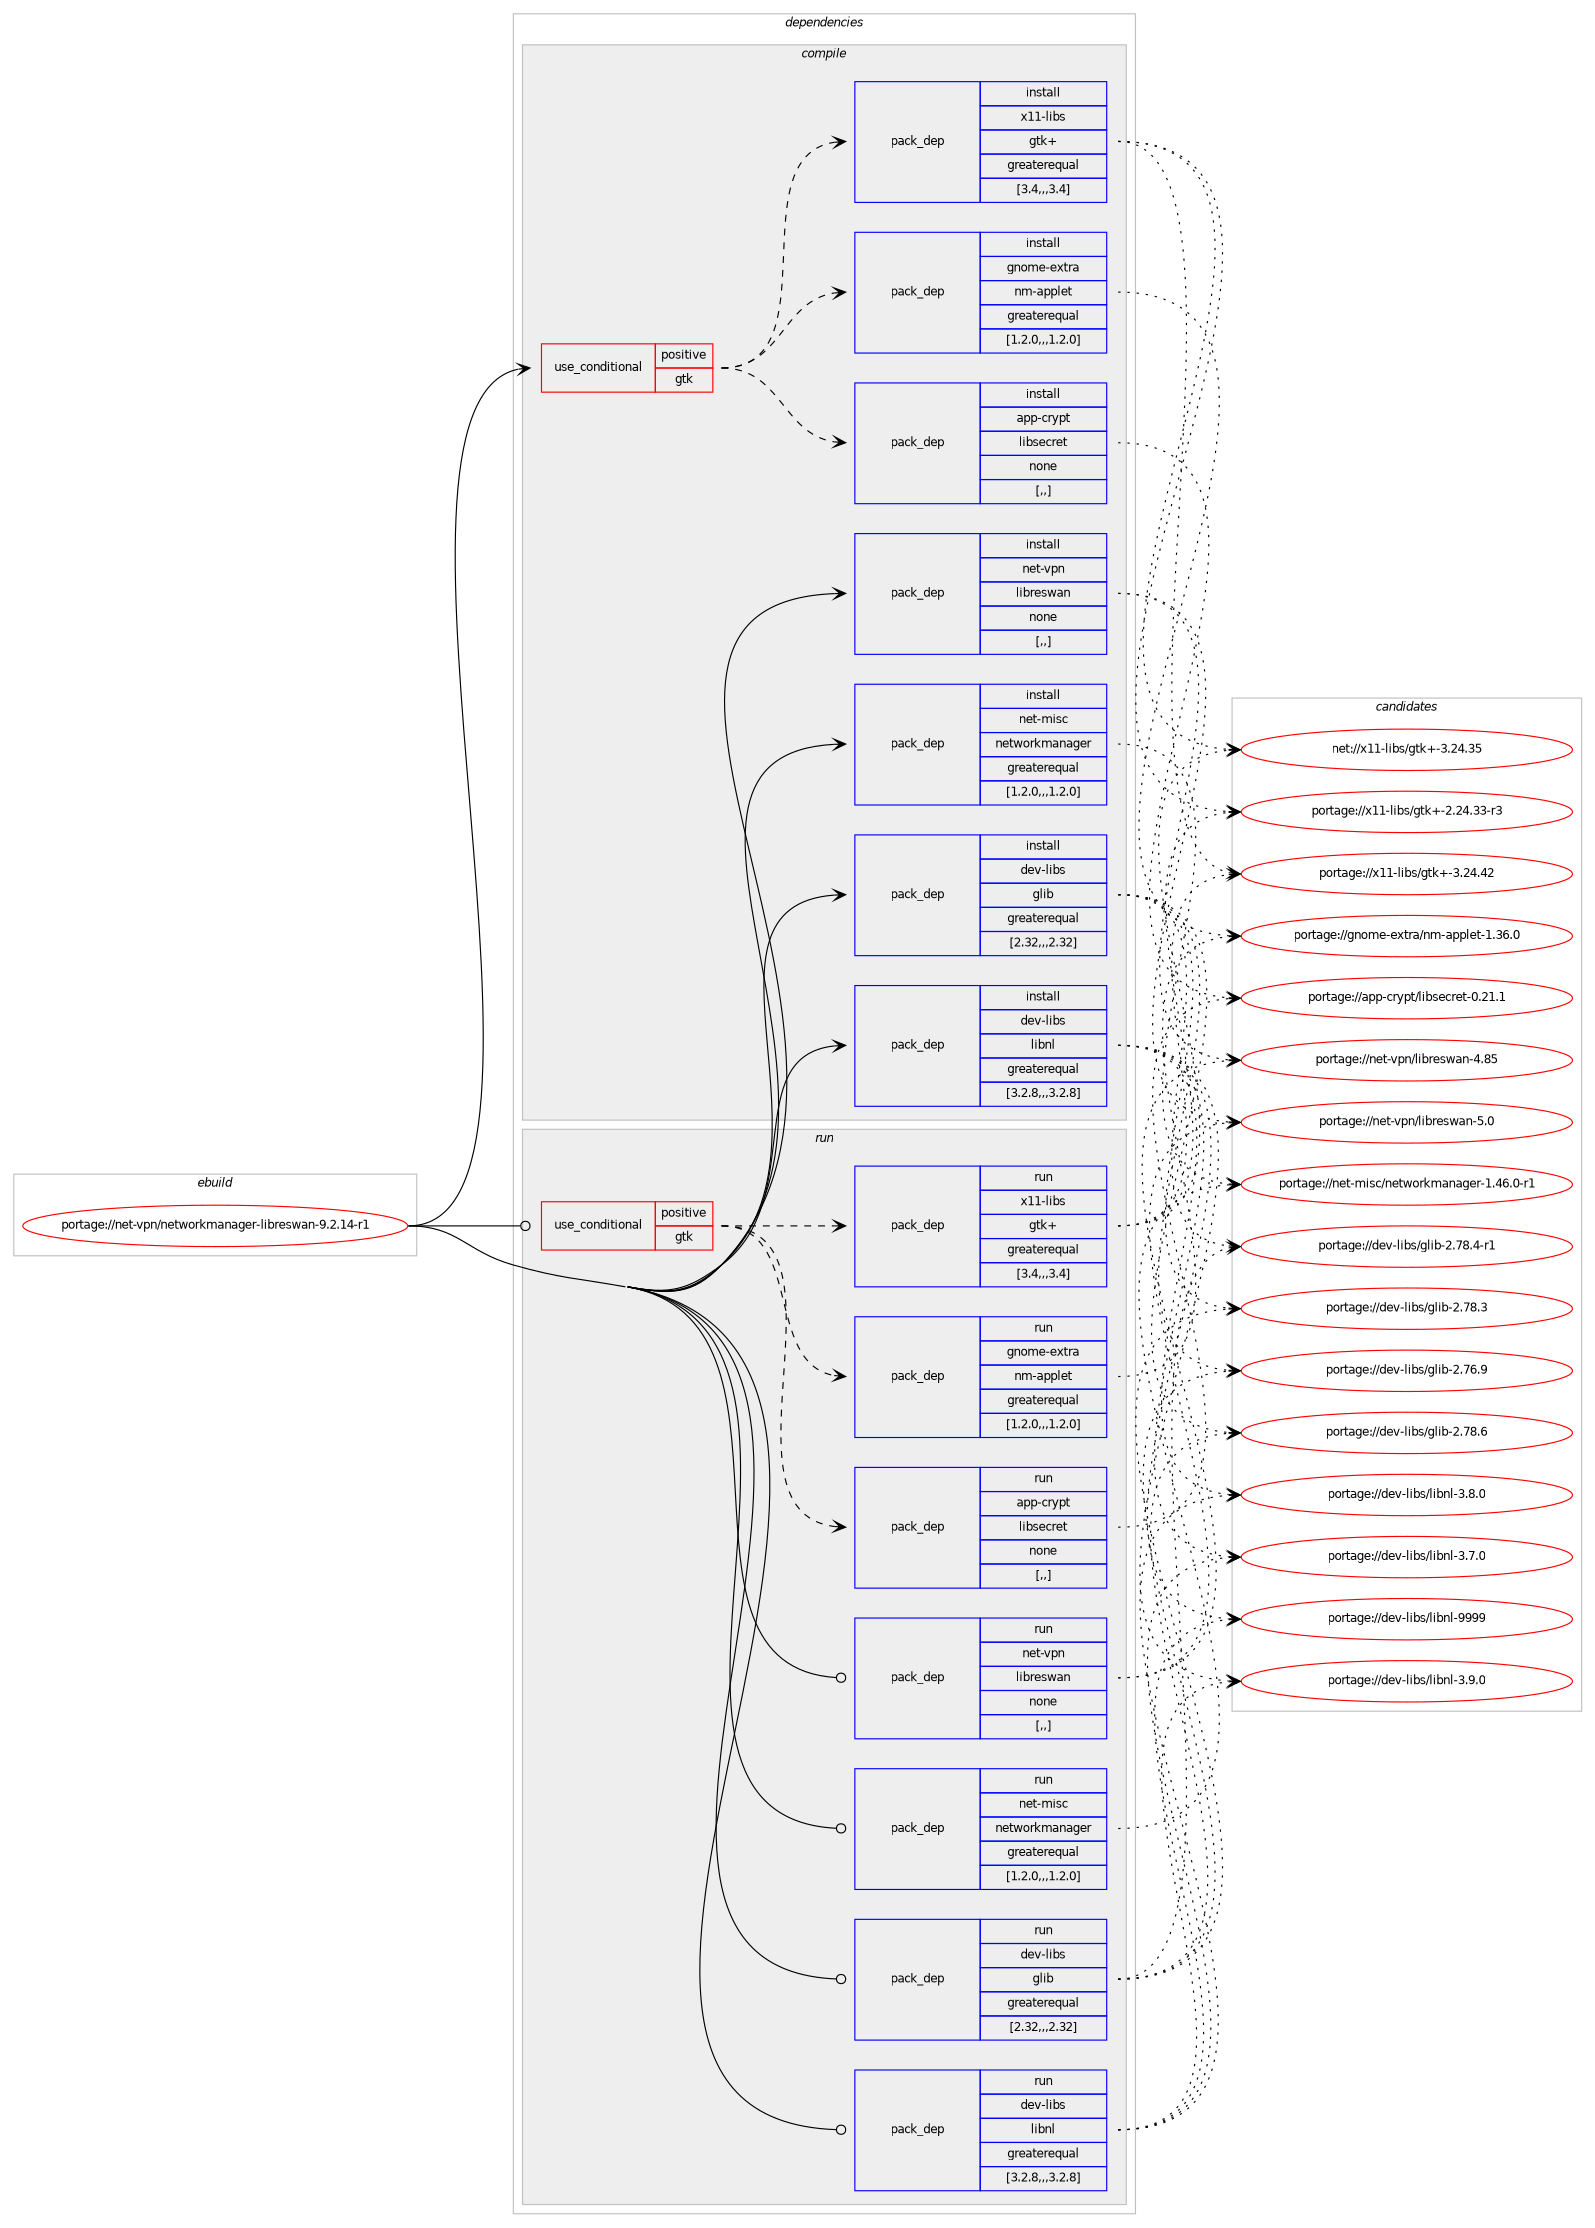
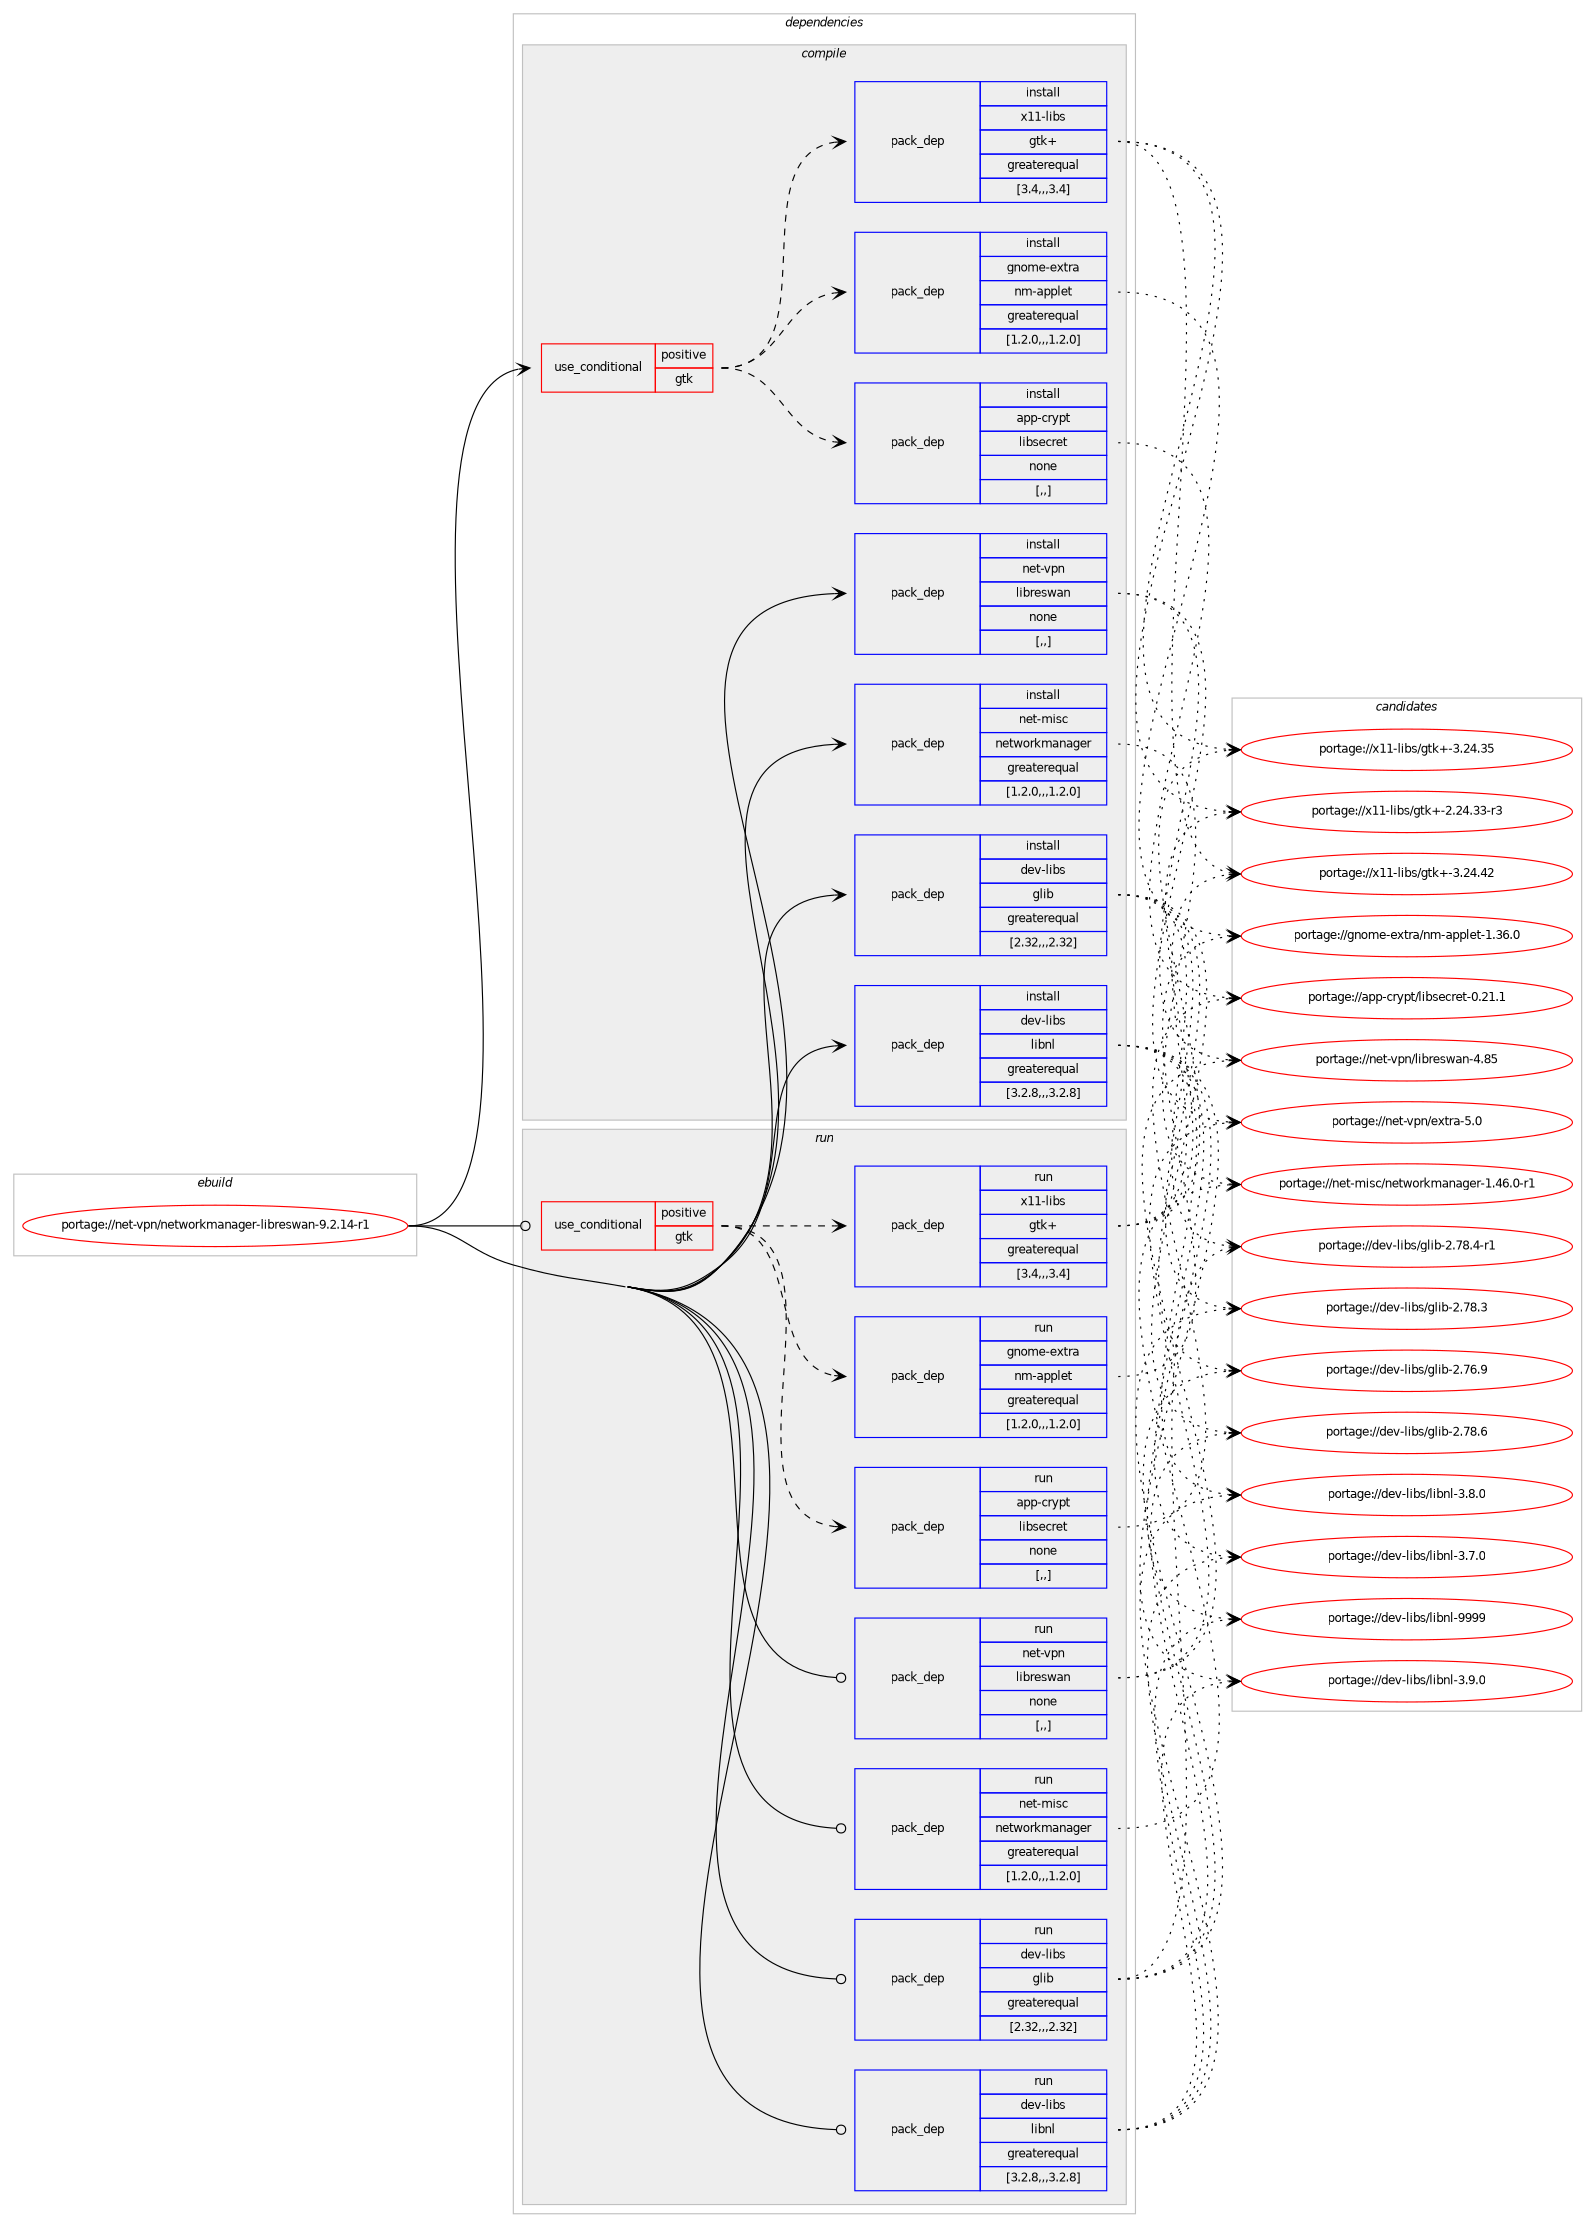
node "net://x11-libs/gtk+-3.24.35": label "net://x11-libs/gtk+-3.24.35" -> "portage://x11-libs/gtk+-3.24.35"
node "portage://net-vpn/libreswan-5.0": label "portage://net-vpn/libreswan-5.0" -> "portage://net-vpn/extra-5.0"
